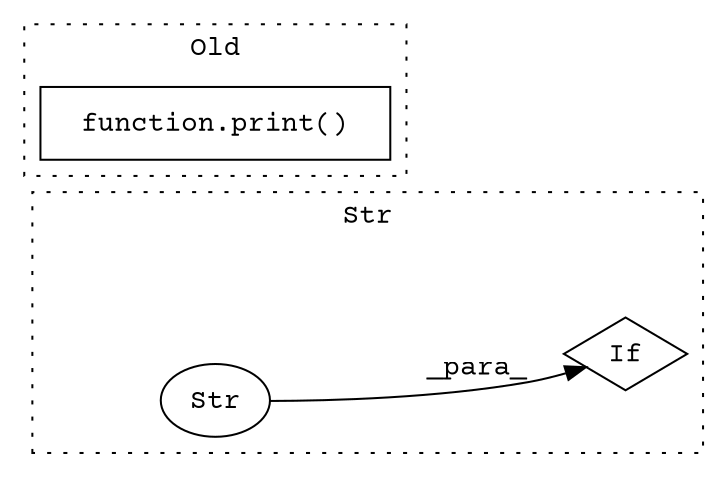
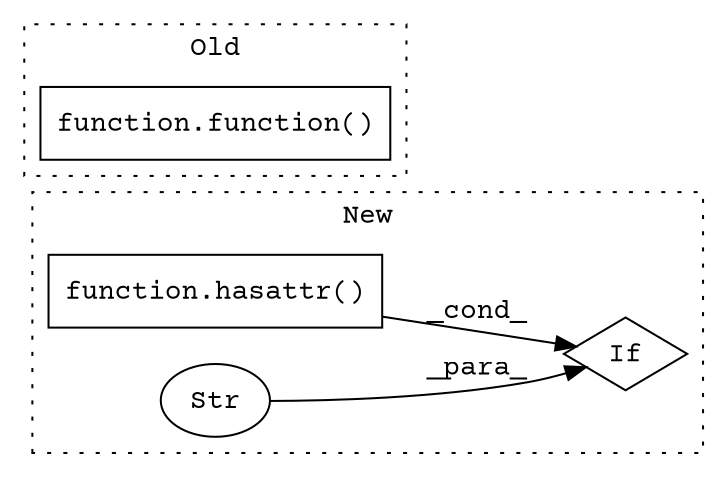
node "function.print()": label "function.print()" -> "function.function()"
cluster "Str": label "Str" -> "New"
node "function.hasattr()": added
